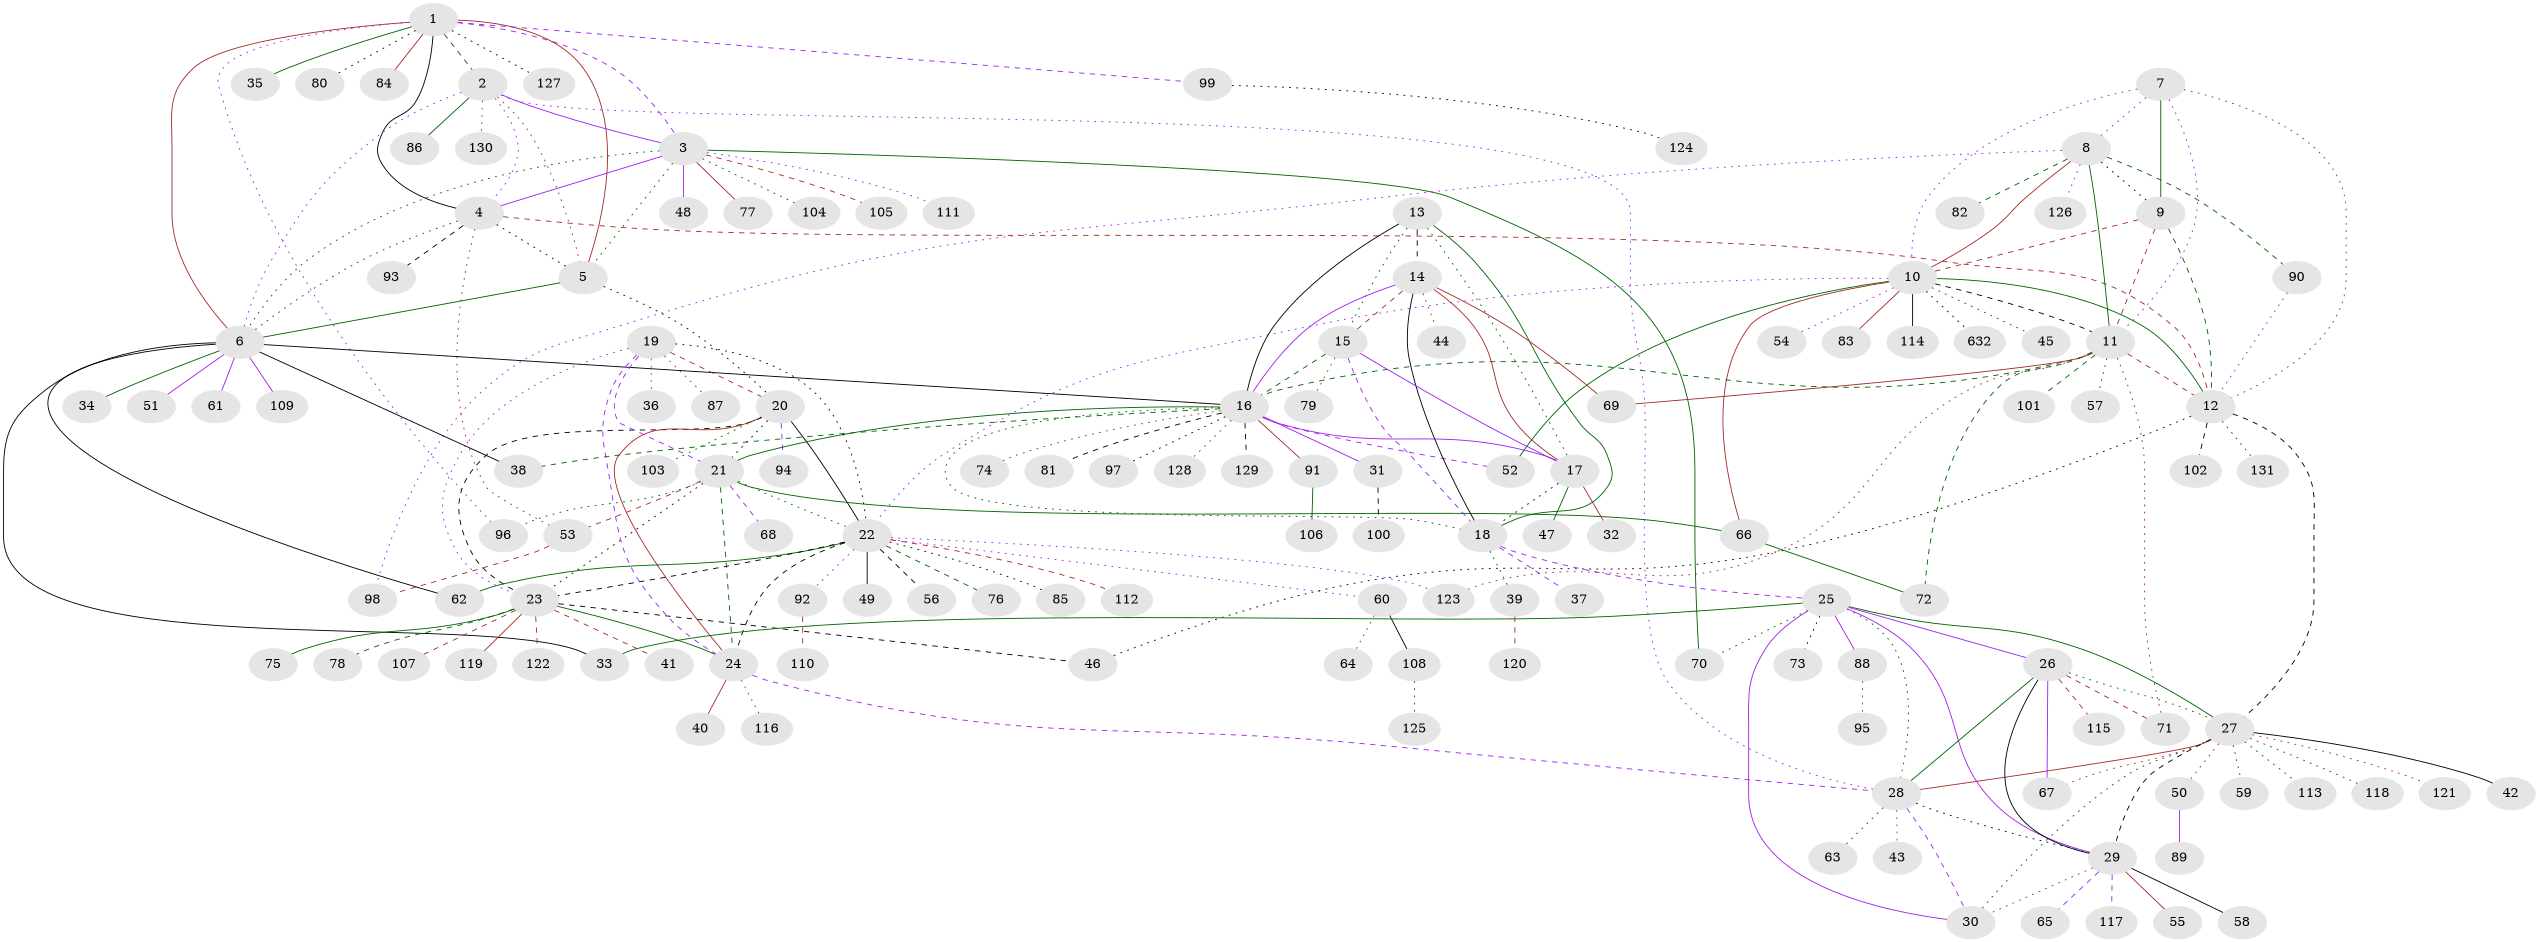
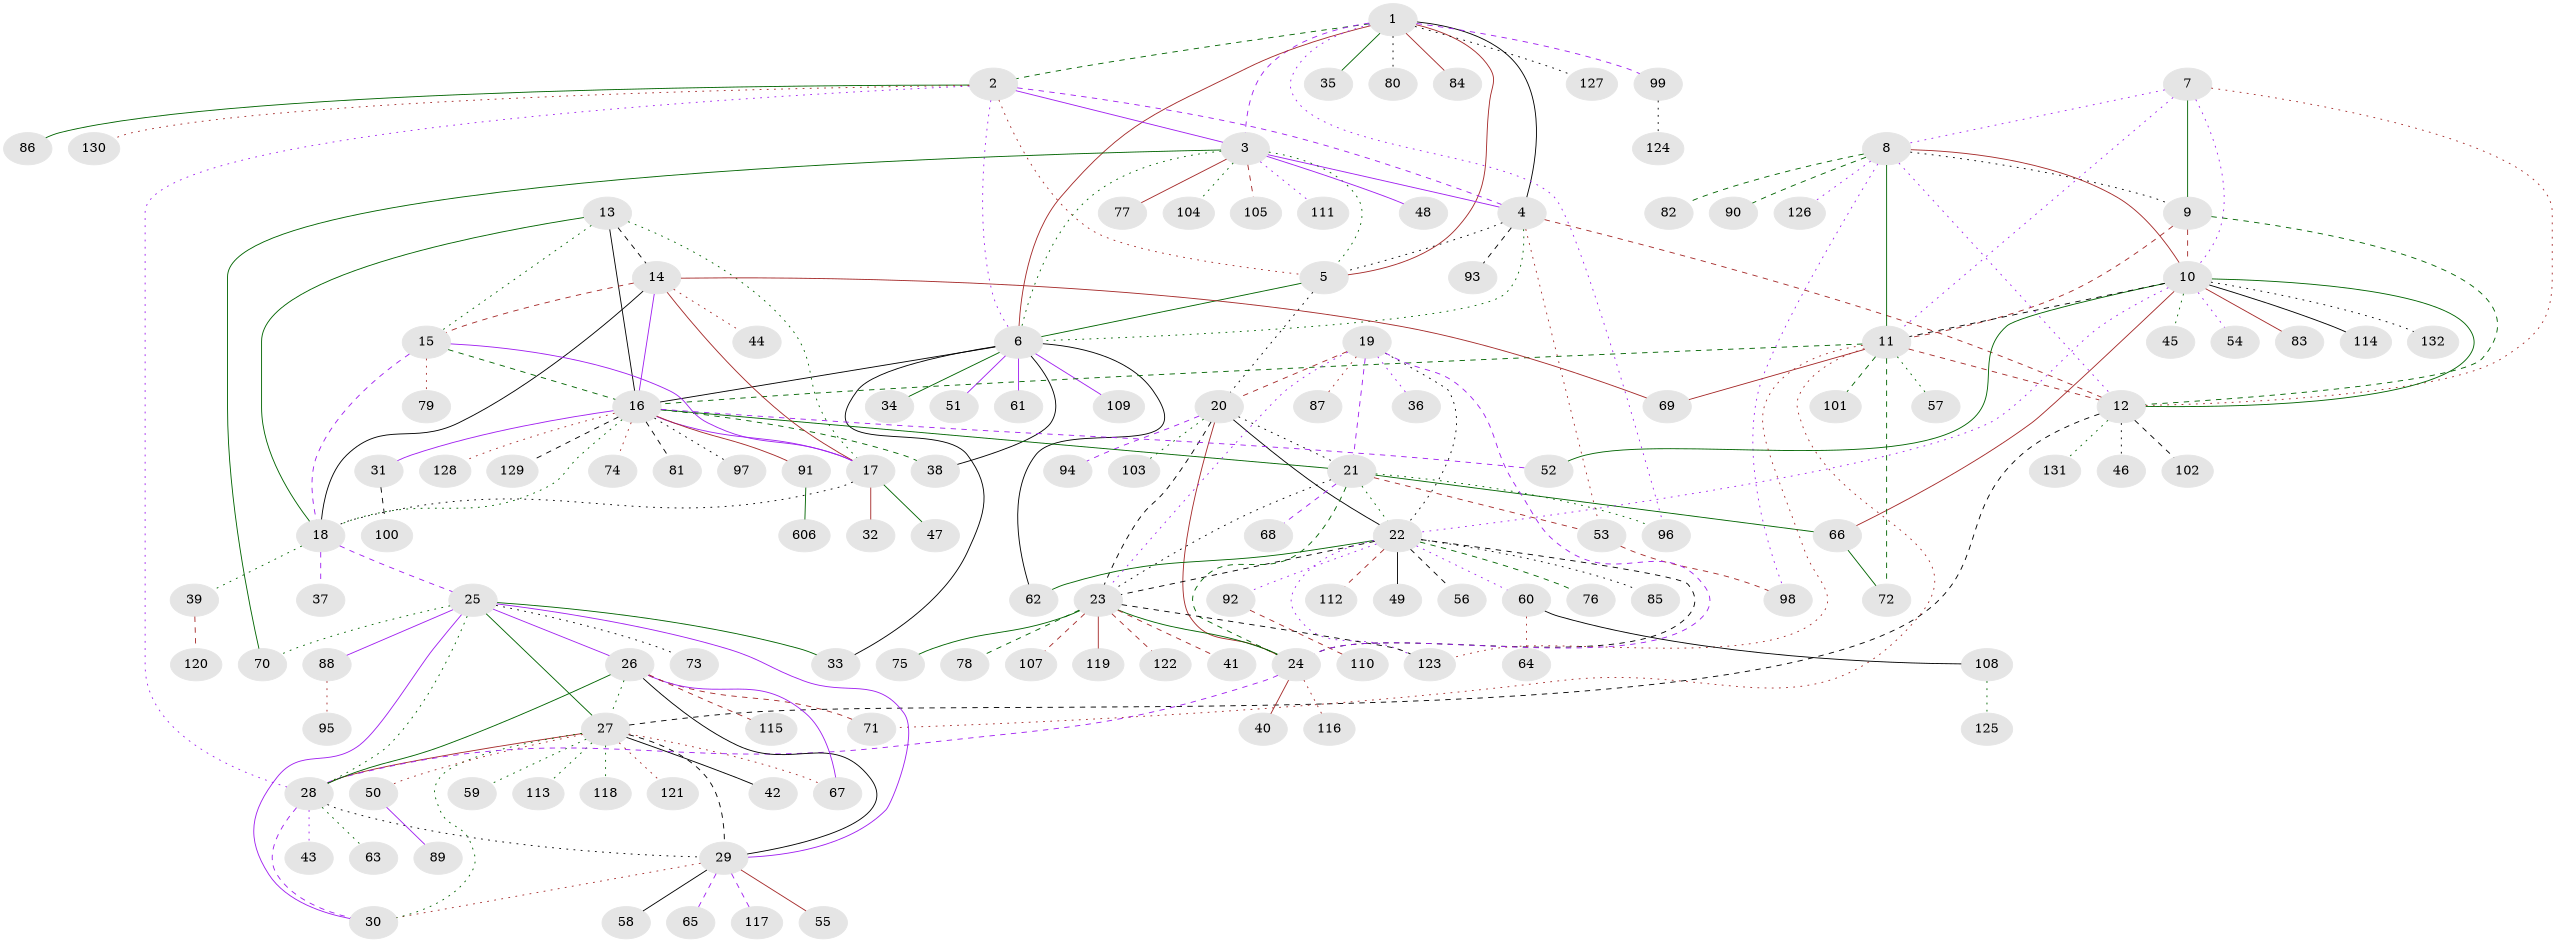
edge "2" -- "4": style dotted -> dashed
node "632": label "632" -> "132"
edge "90" -- "12": now "8" -- "12"
node "106": label "106" -> "606"
edge "23" -- "46": now "23" -- "123"
